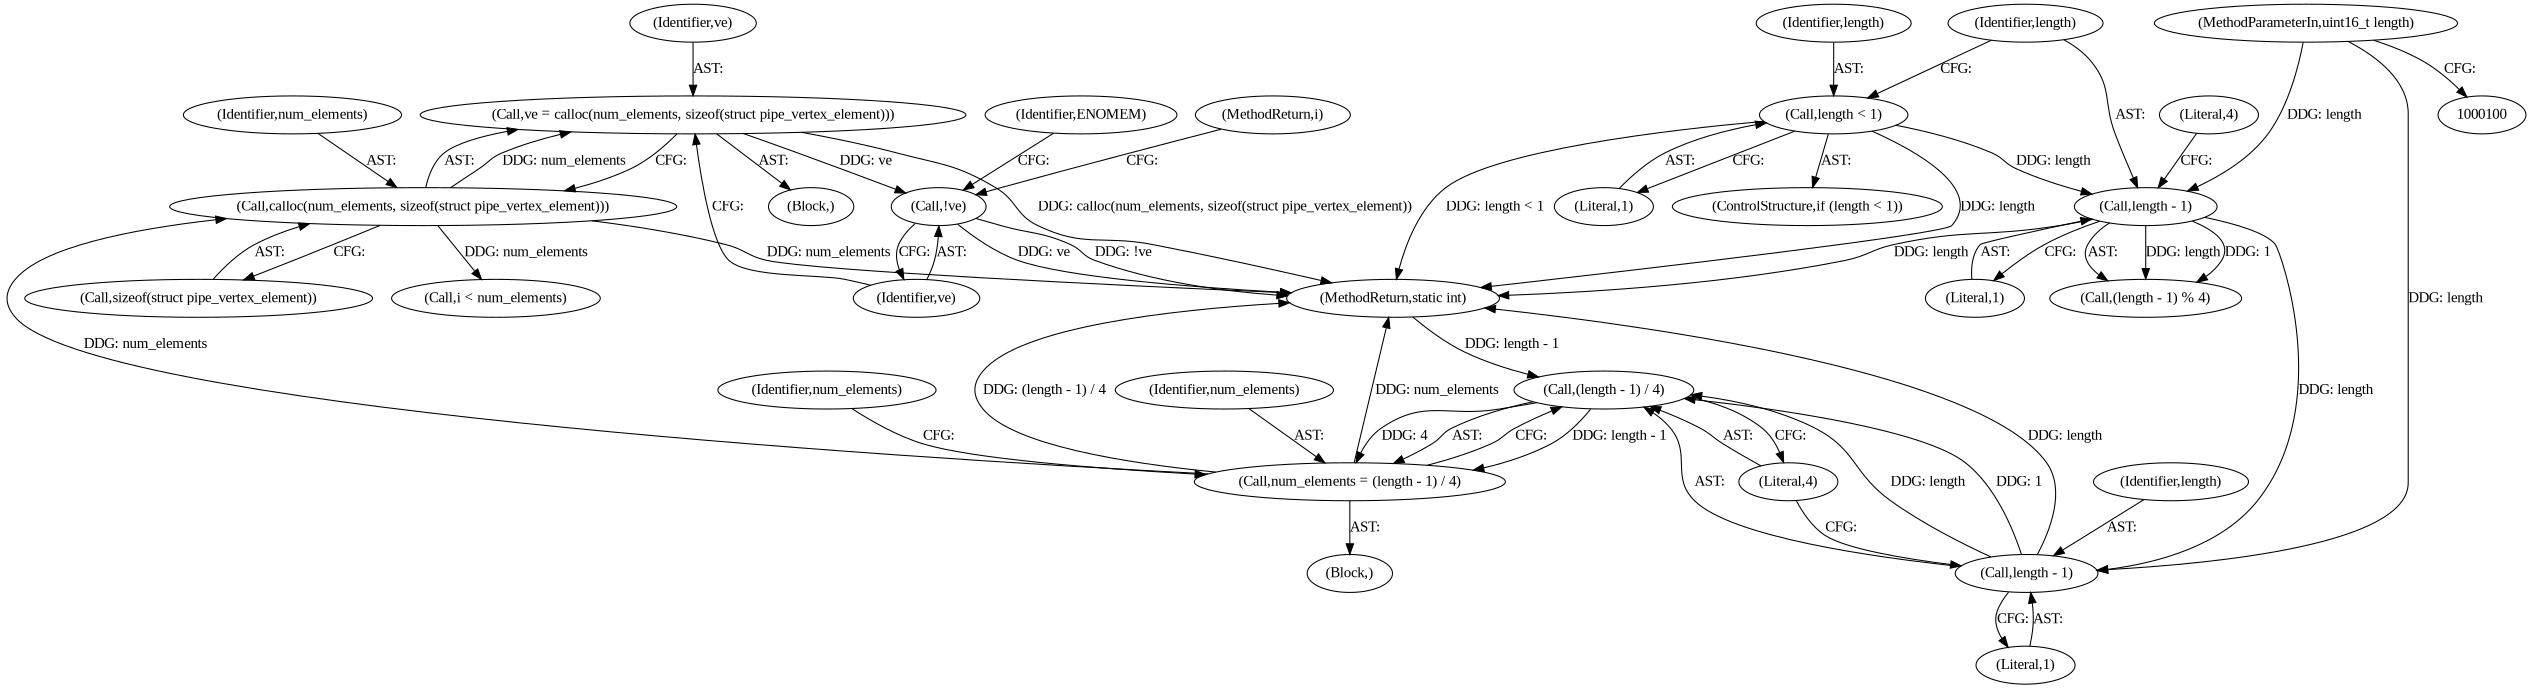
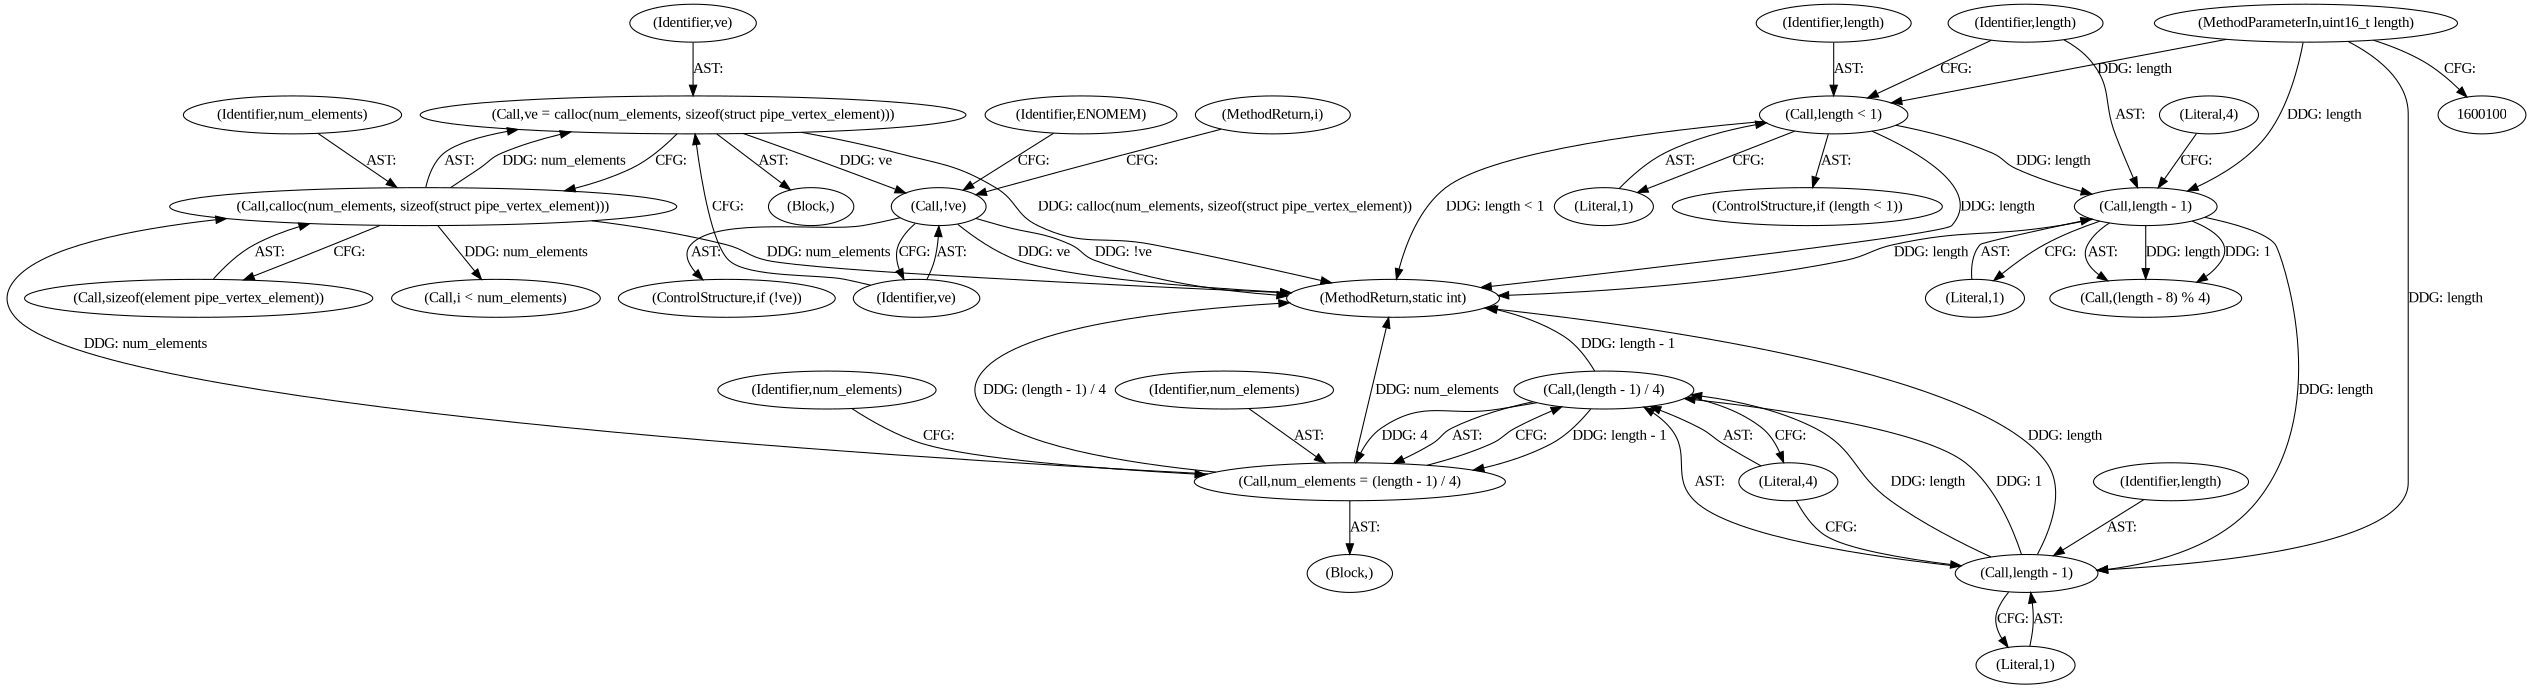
edge "(MethodParameterIn,uint16_t length)" -> "(Call,length < 1)": added, label "DDG: length"
node "1000100": label "1000100" -> "1600100"
node "(Call,sizeof(struct pipe_vertex_element))": label "(Call,sizeof(struct pipe_vertex_element))" -> "(Call,sizeof(element pipe_vertex_element))"
node "(ControlStructure,if (!ve))": added
node "(Call,(length - 1) % 4)": label "(Call,(length - 1) % 4)" -> "(Call,(length - 8) % 4)"
edge "(MethodReturn,static int)" -> "(Call,(length - 1) / 4)": reversed
